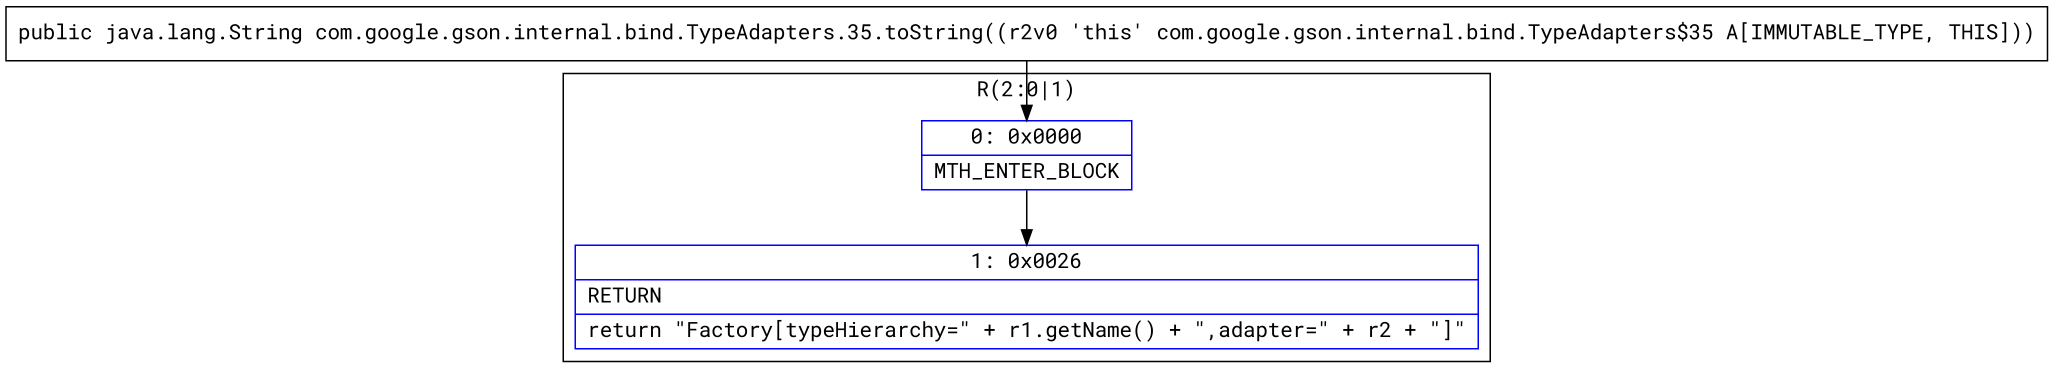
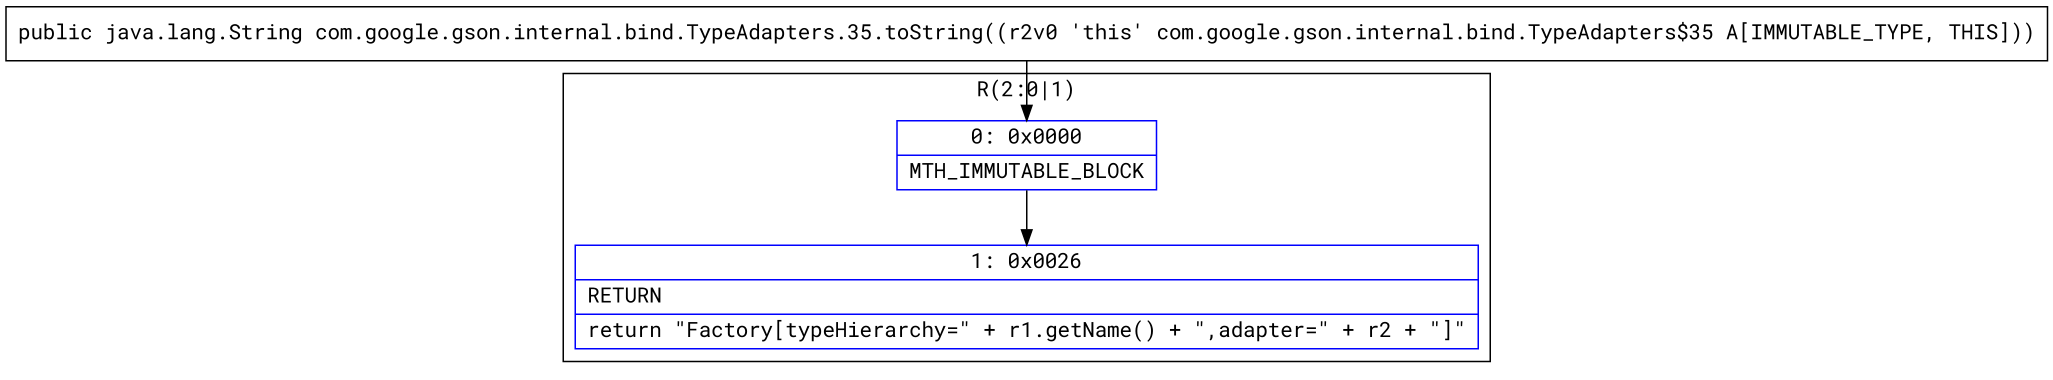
node "0: 0x0000": text "MTH_ENTER_BLOCK" -> "MTH_IMMUTABLE_BLOCK"
